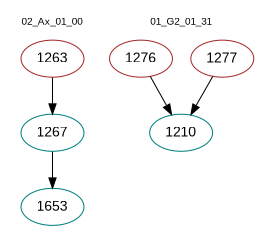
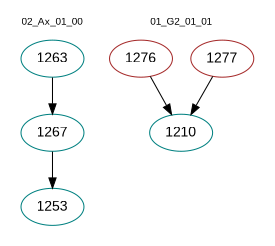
cluster "01_G2_01_31": label "01_G2_01_31" -> "01_G2_01_01"
node "1263": color brown -> teal
node "1653": label "1653" -> "1253"
